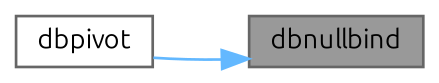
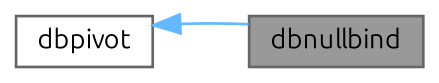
edge "dbpivot" -> "dbnullbind": reversed
